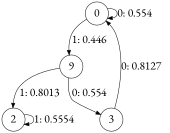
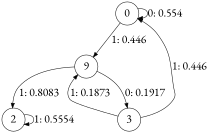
edge "3" -> "0": label "0: 0.8127   " -> "1: 0.446    "
edge "9" -> "2": label "1: 0.8013   " -> "1: 0.8083   "
edge "9" -> "3": label "0: 0.554    " -> "0: 0.1917   "
edge "3" -> "9": added, label "1: 0.1873"
